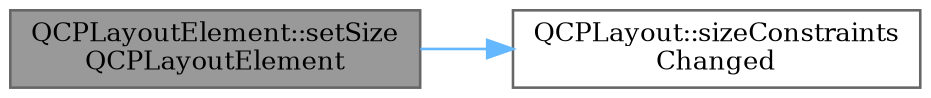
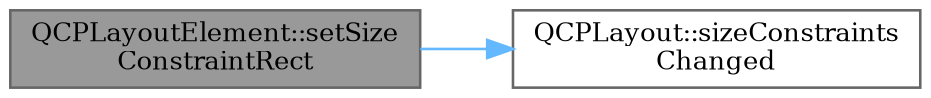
node "QCPLayoutElement::setSize QCPLayoutElement": label "QCPLayoutElement::setSize QCPLayoutElement" -> "QCPLayoutElement::setSize ConstraintRect"
